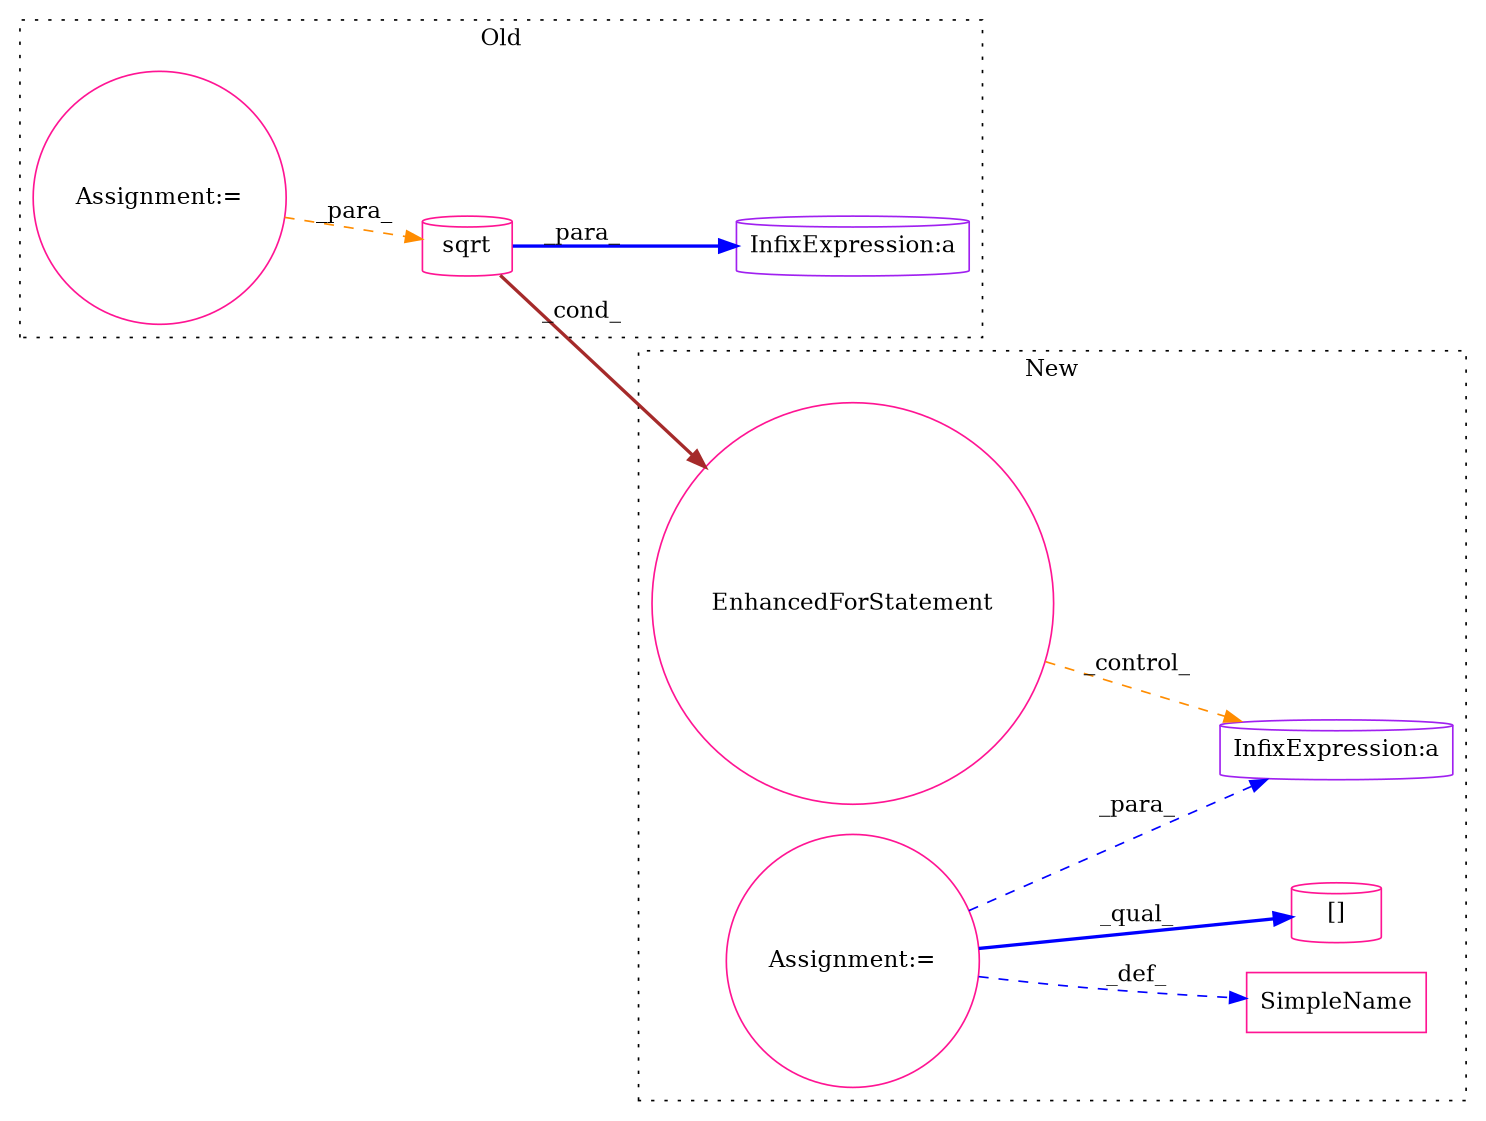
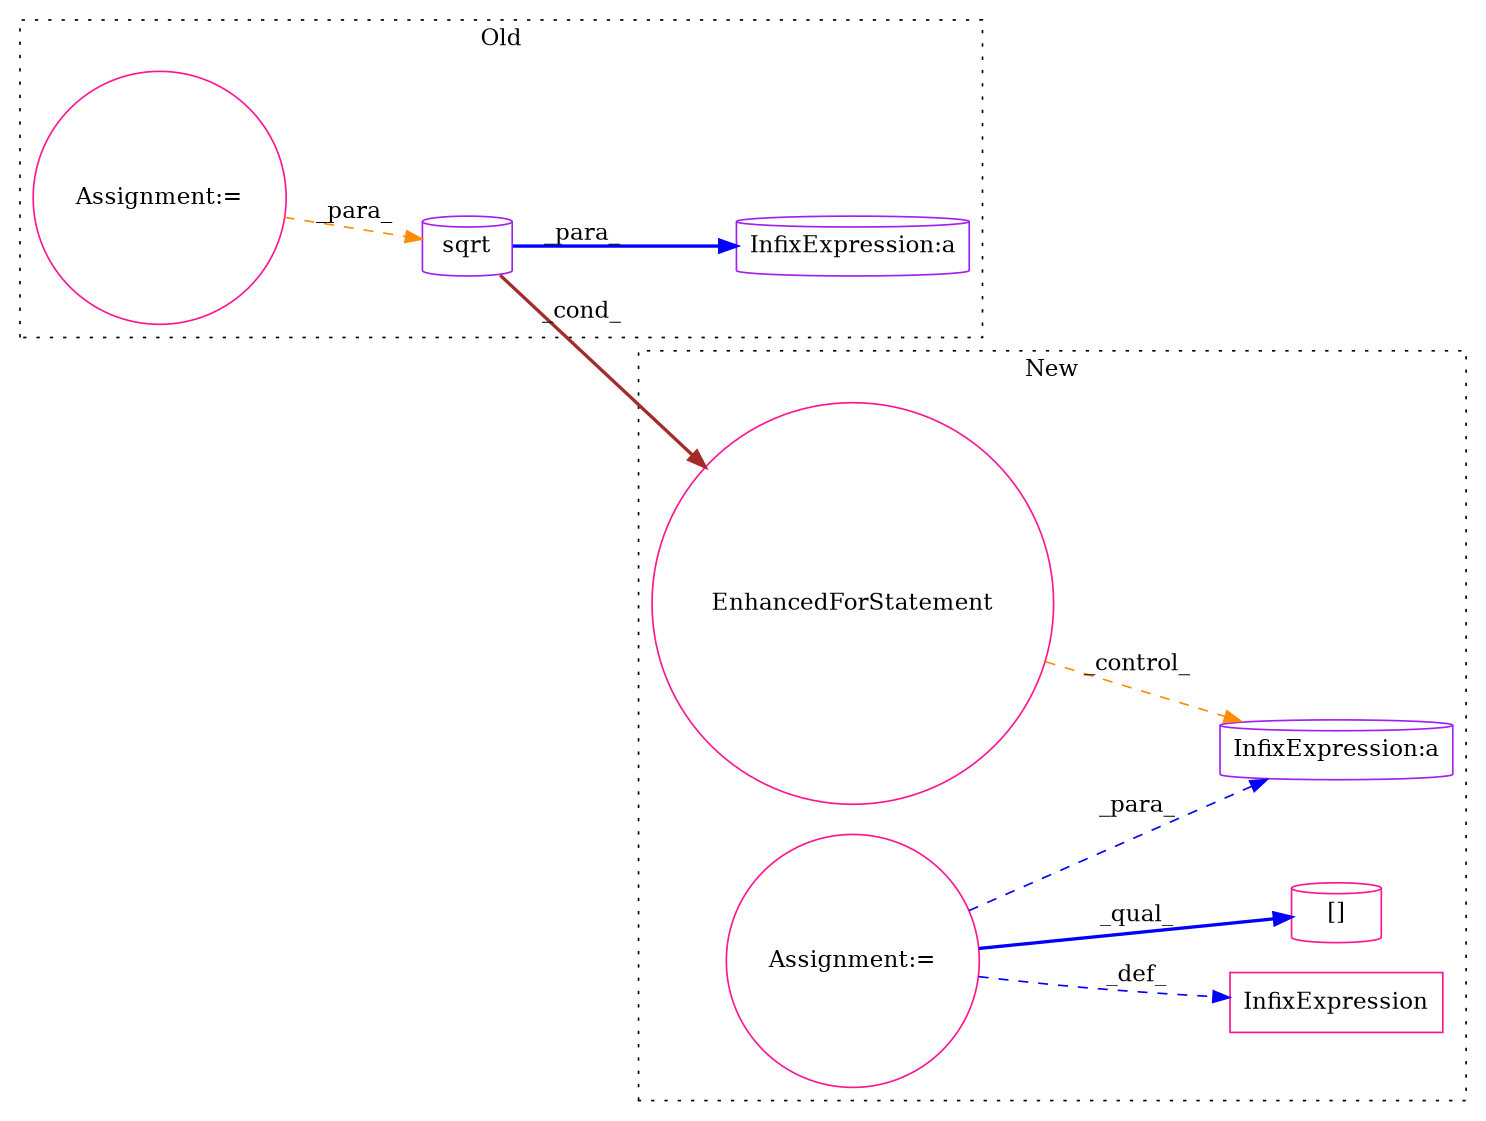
node "sqrt": color deeppink -> purple
node "SimpleName": label "SimpleName" -> "InfixExpression"
